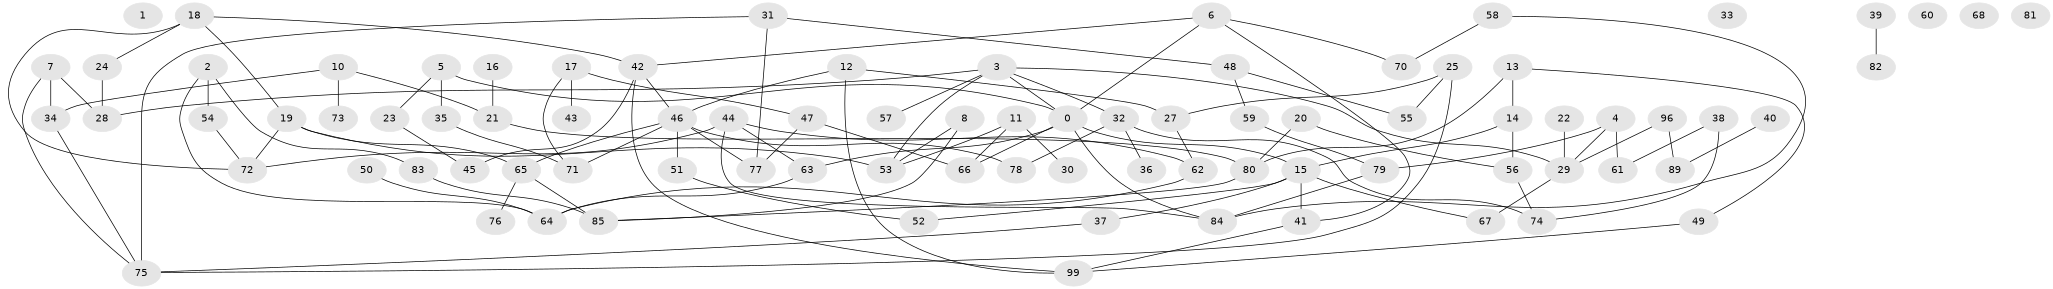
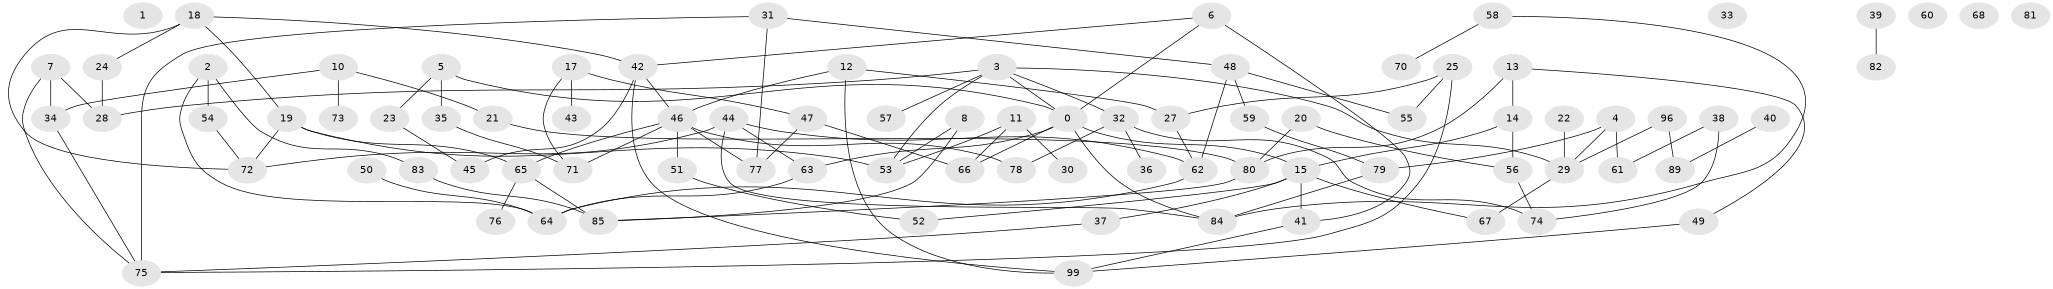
edge "6" -- "70": removed
node "16": removed
edge "48" -- "62": added
